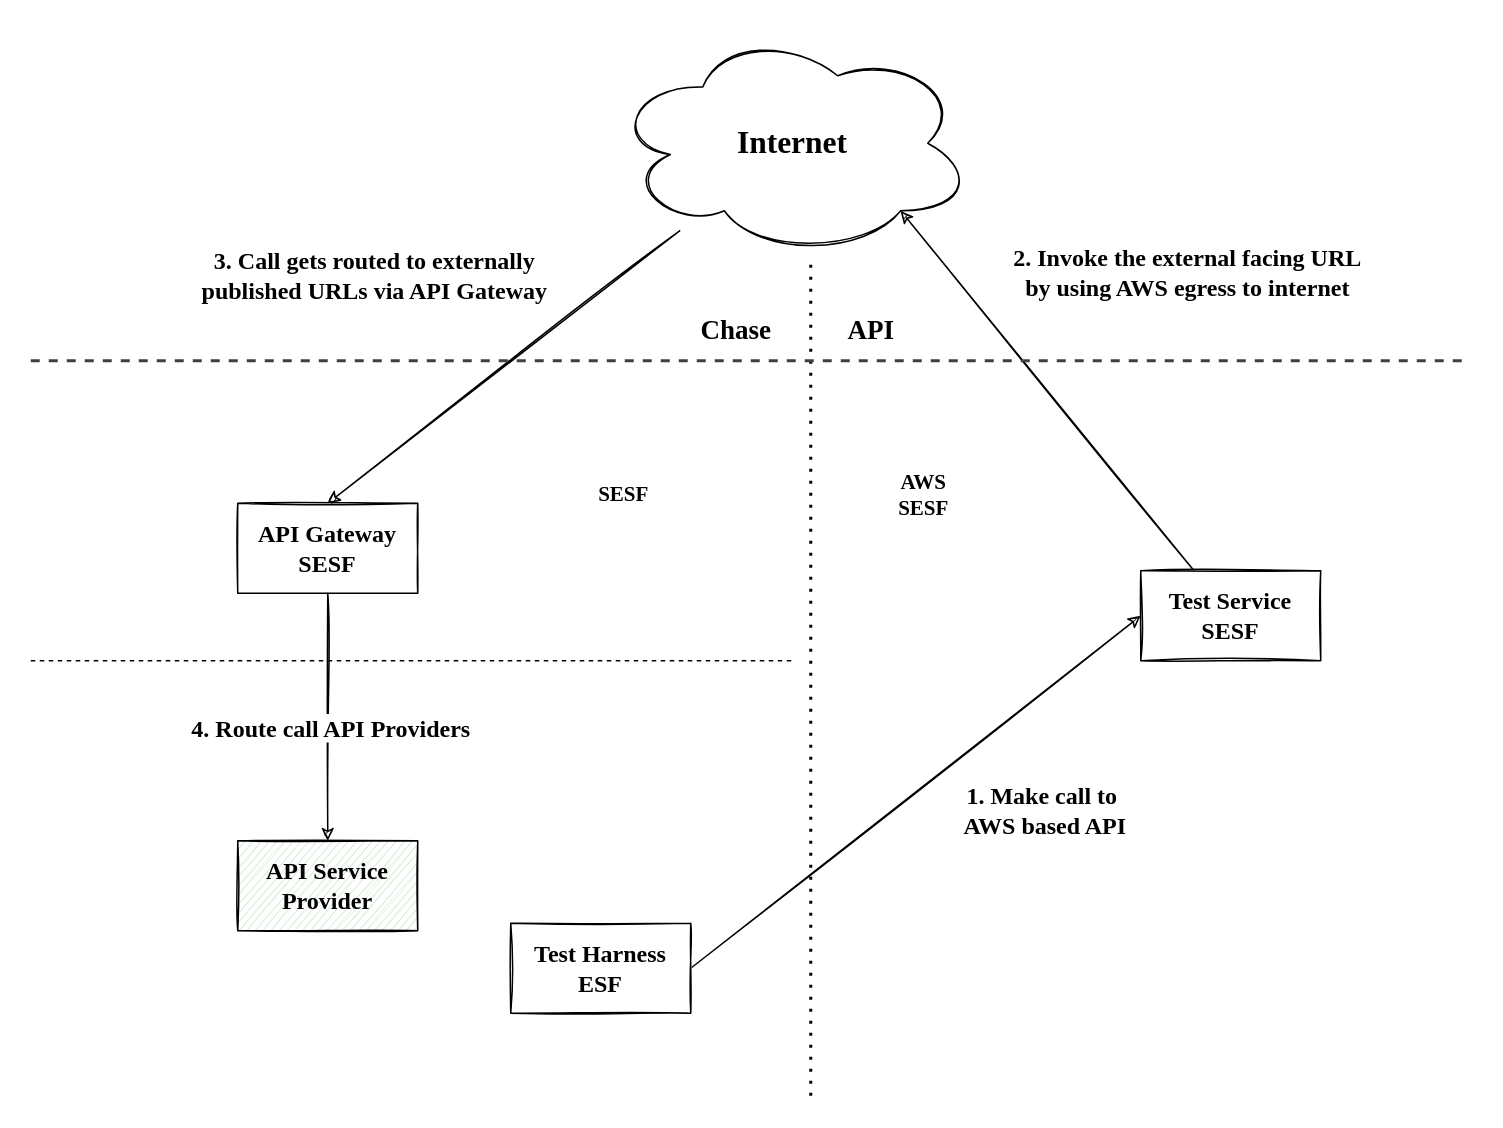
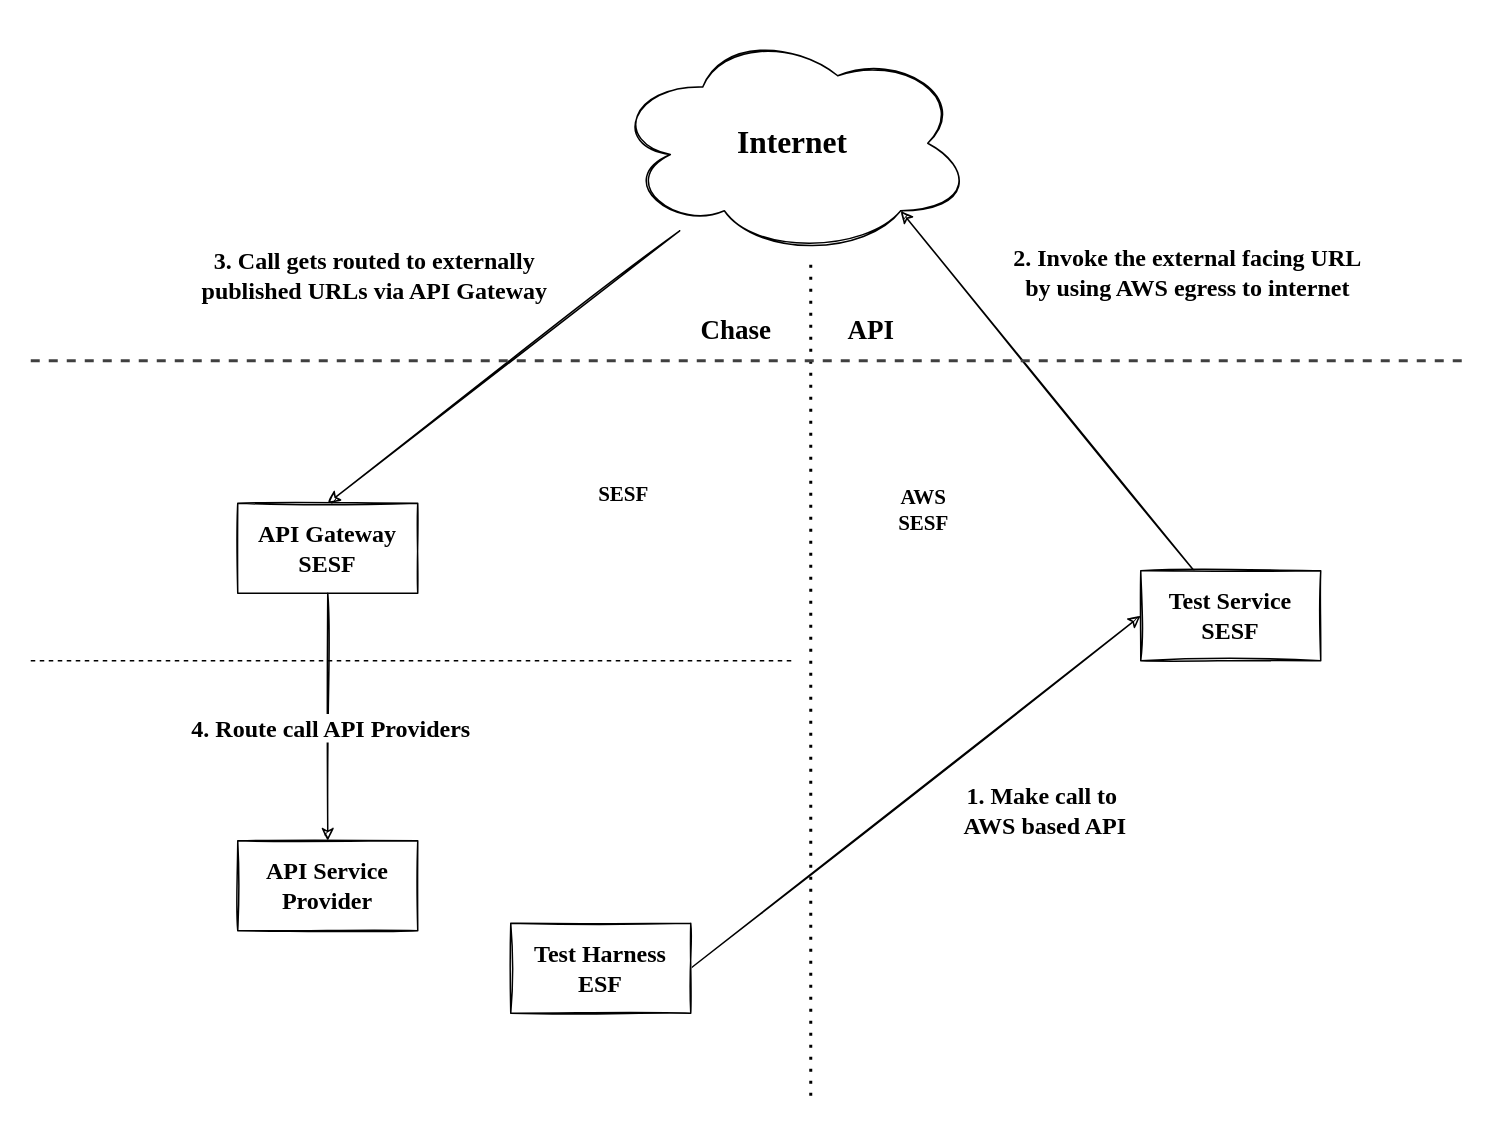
node "AWS SESF": moved (923, 496) -> (923, 511)
node "API Service Provider": fillcolor #d5e8d4 -> #ffffff
